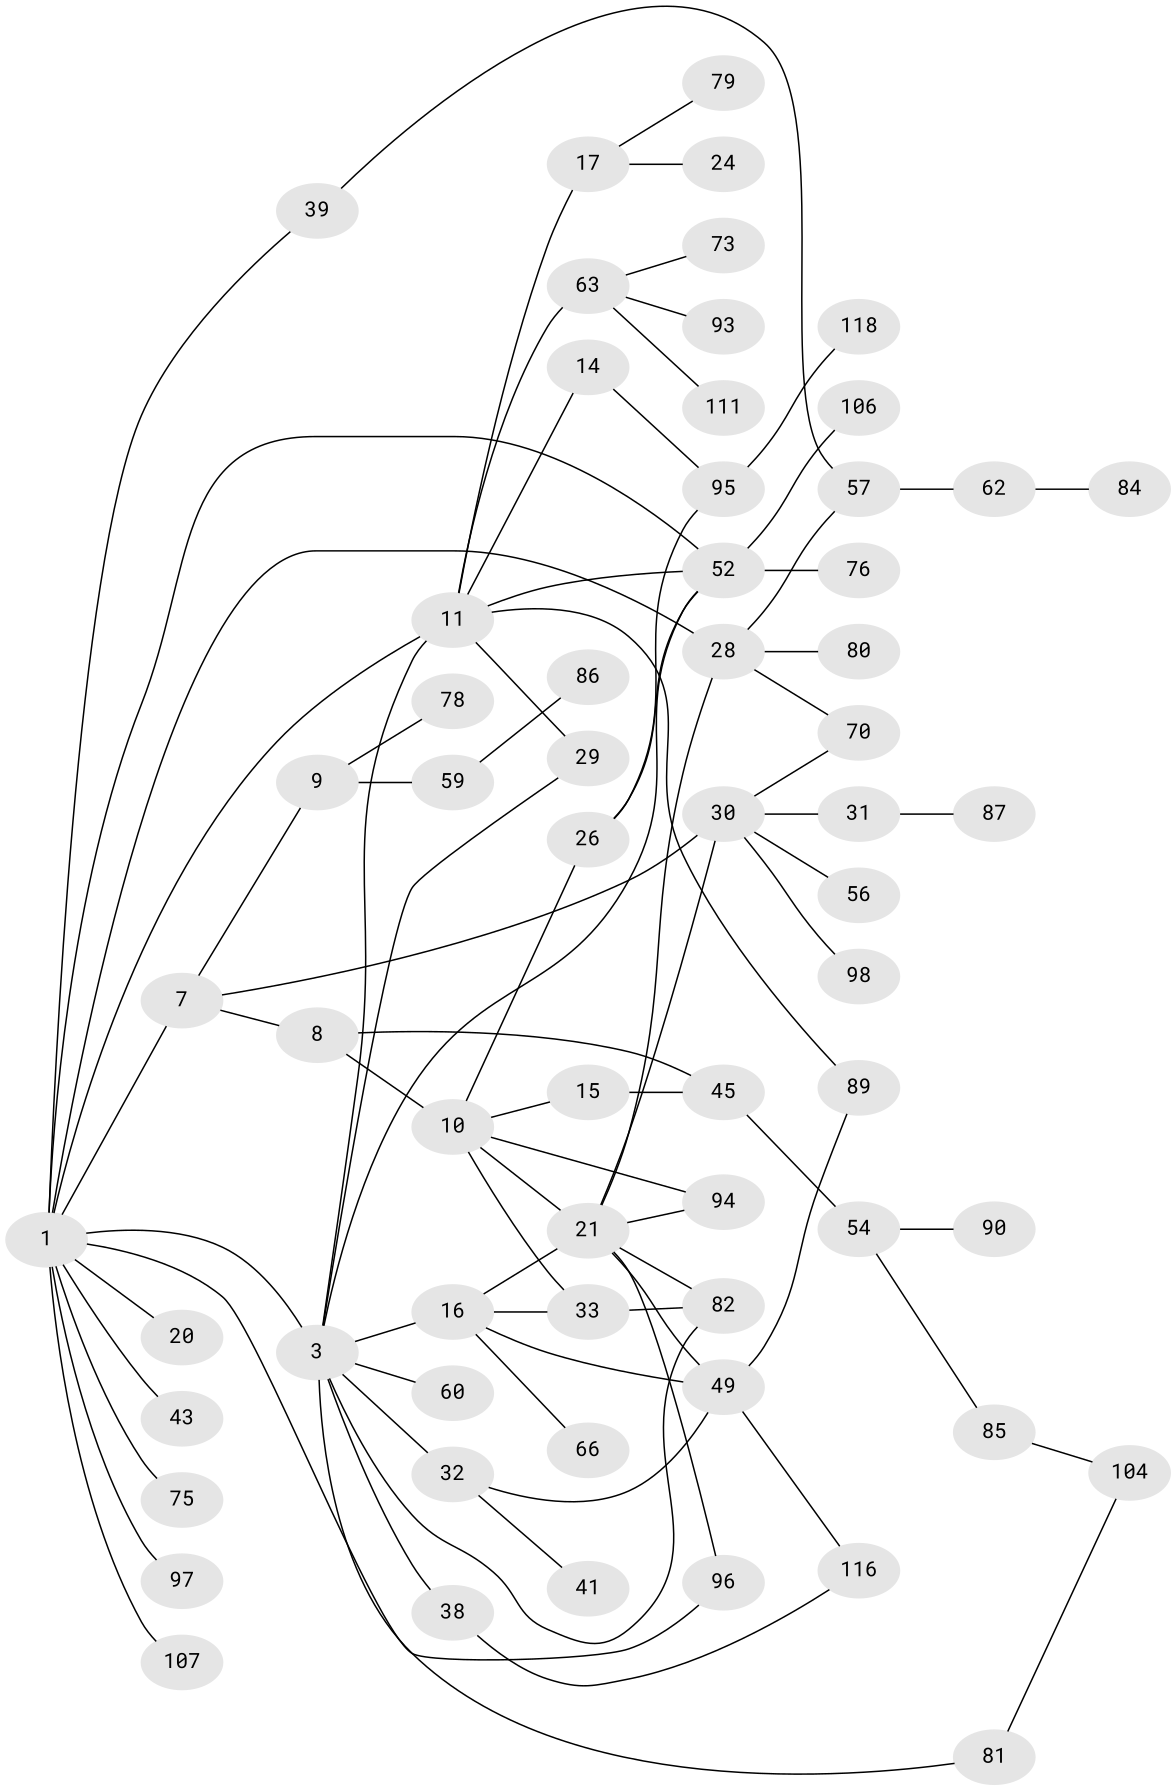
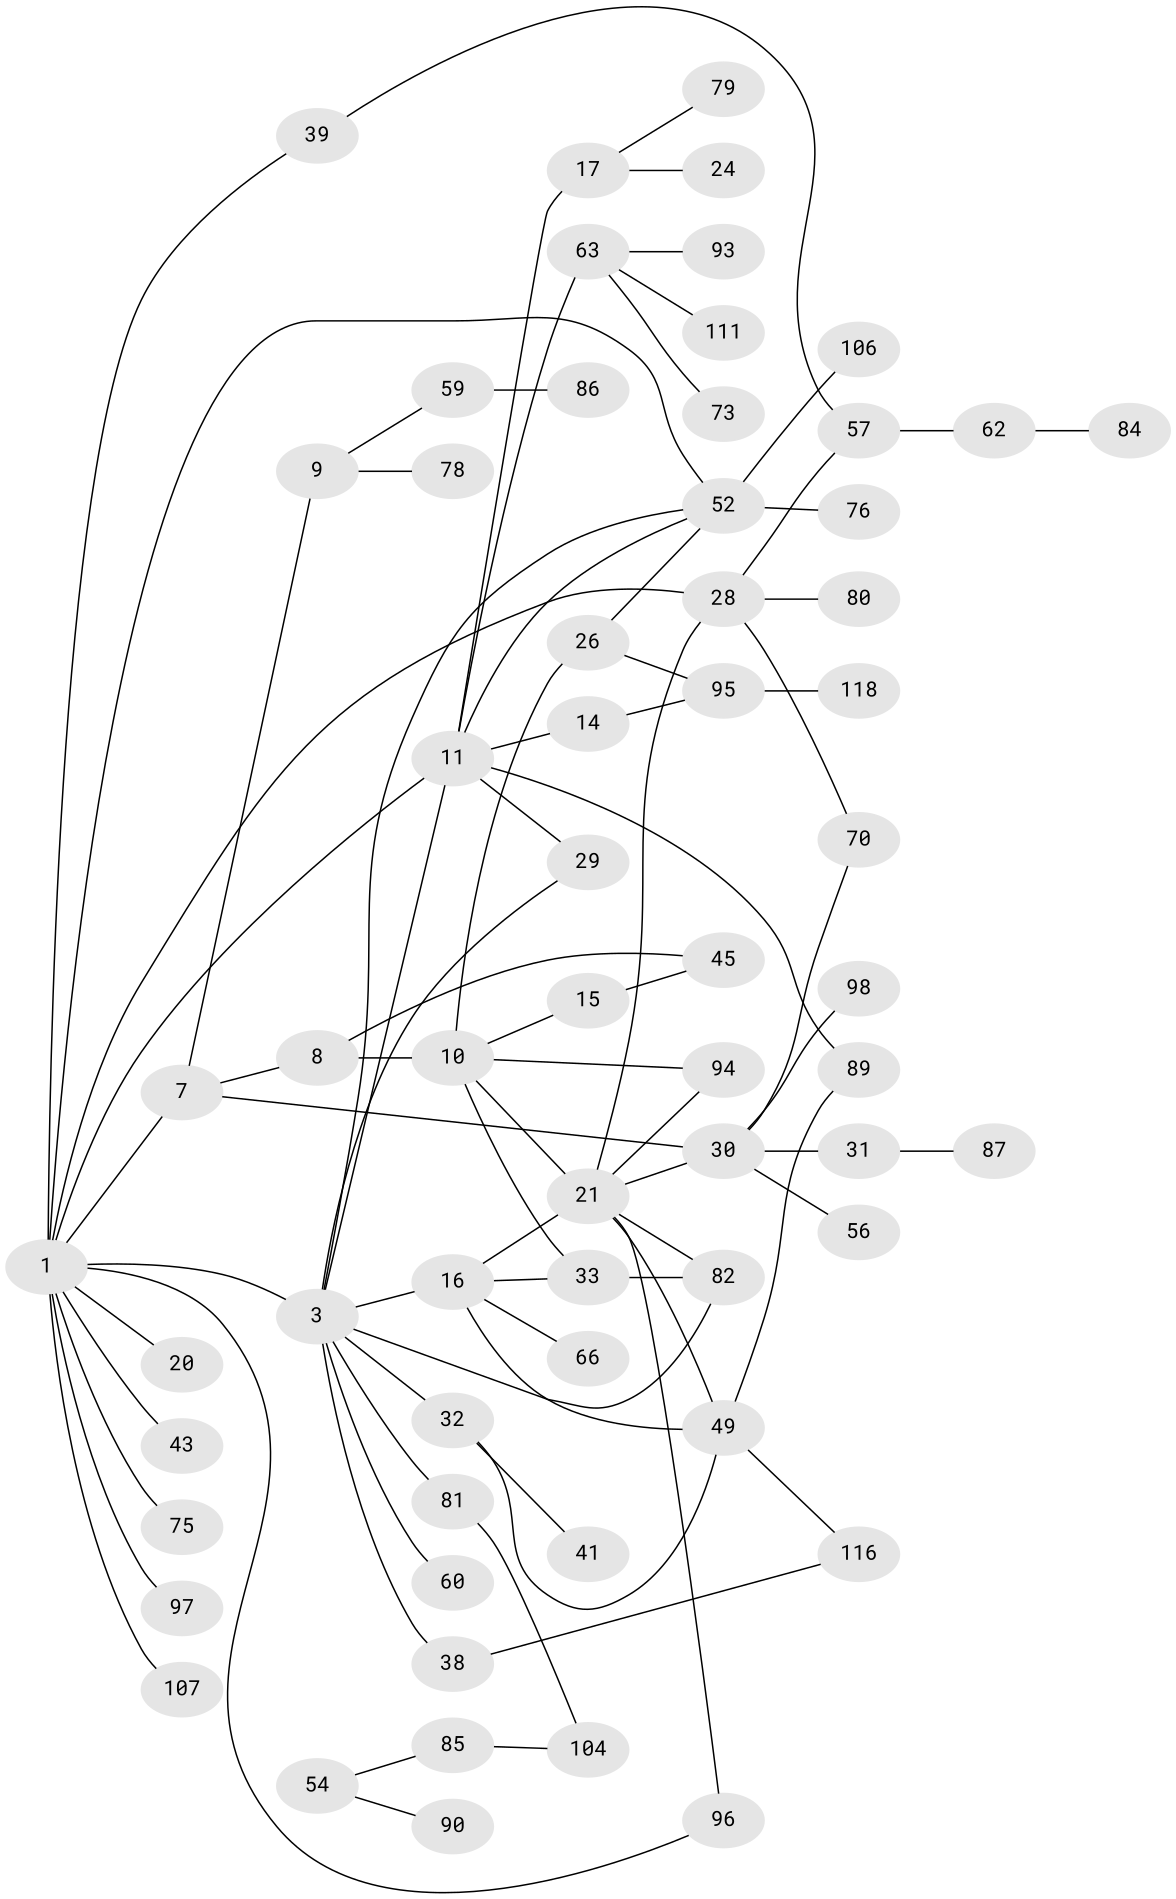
edge "45" -- "54": removed
